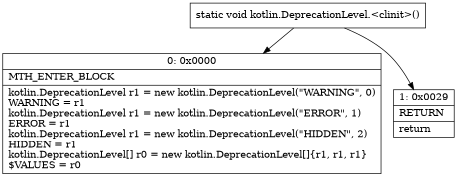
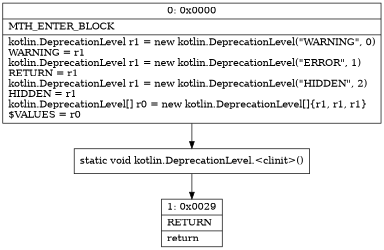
edge "static void kotlin.DeprecationLevel.<clinit>()" -> "0: 0x0000": reversed
node "0: 0x0000": text "ERROR = r1" -> "RETURN = r1"
